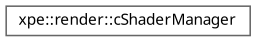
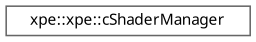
node "xpe::render::cShaderManager": label "xpe::render::cShaderManager" -> "xpe::xpe::cShaderManager"
